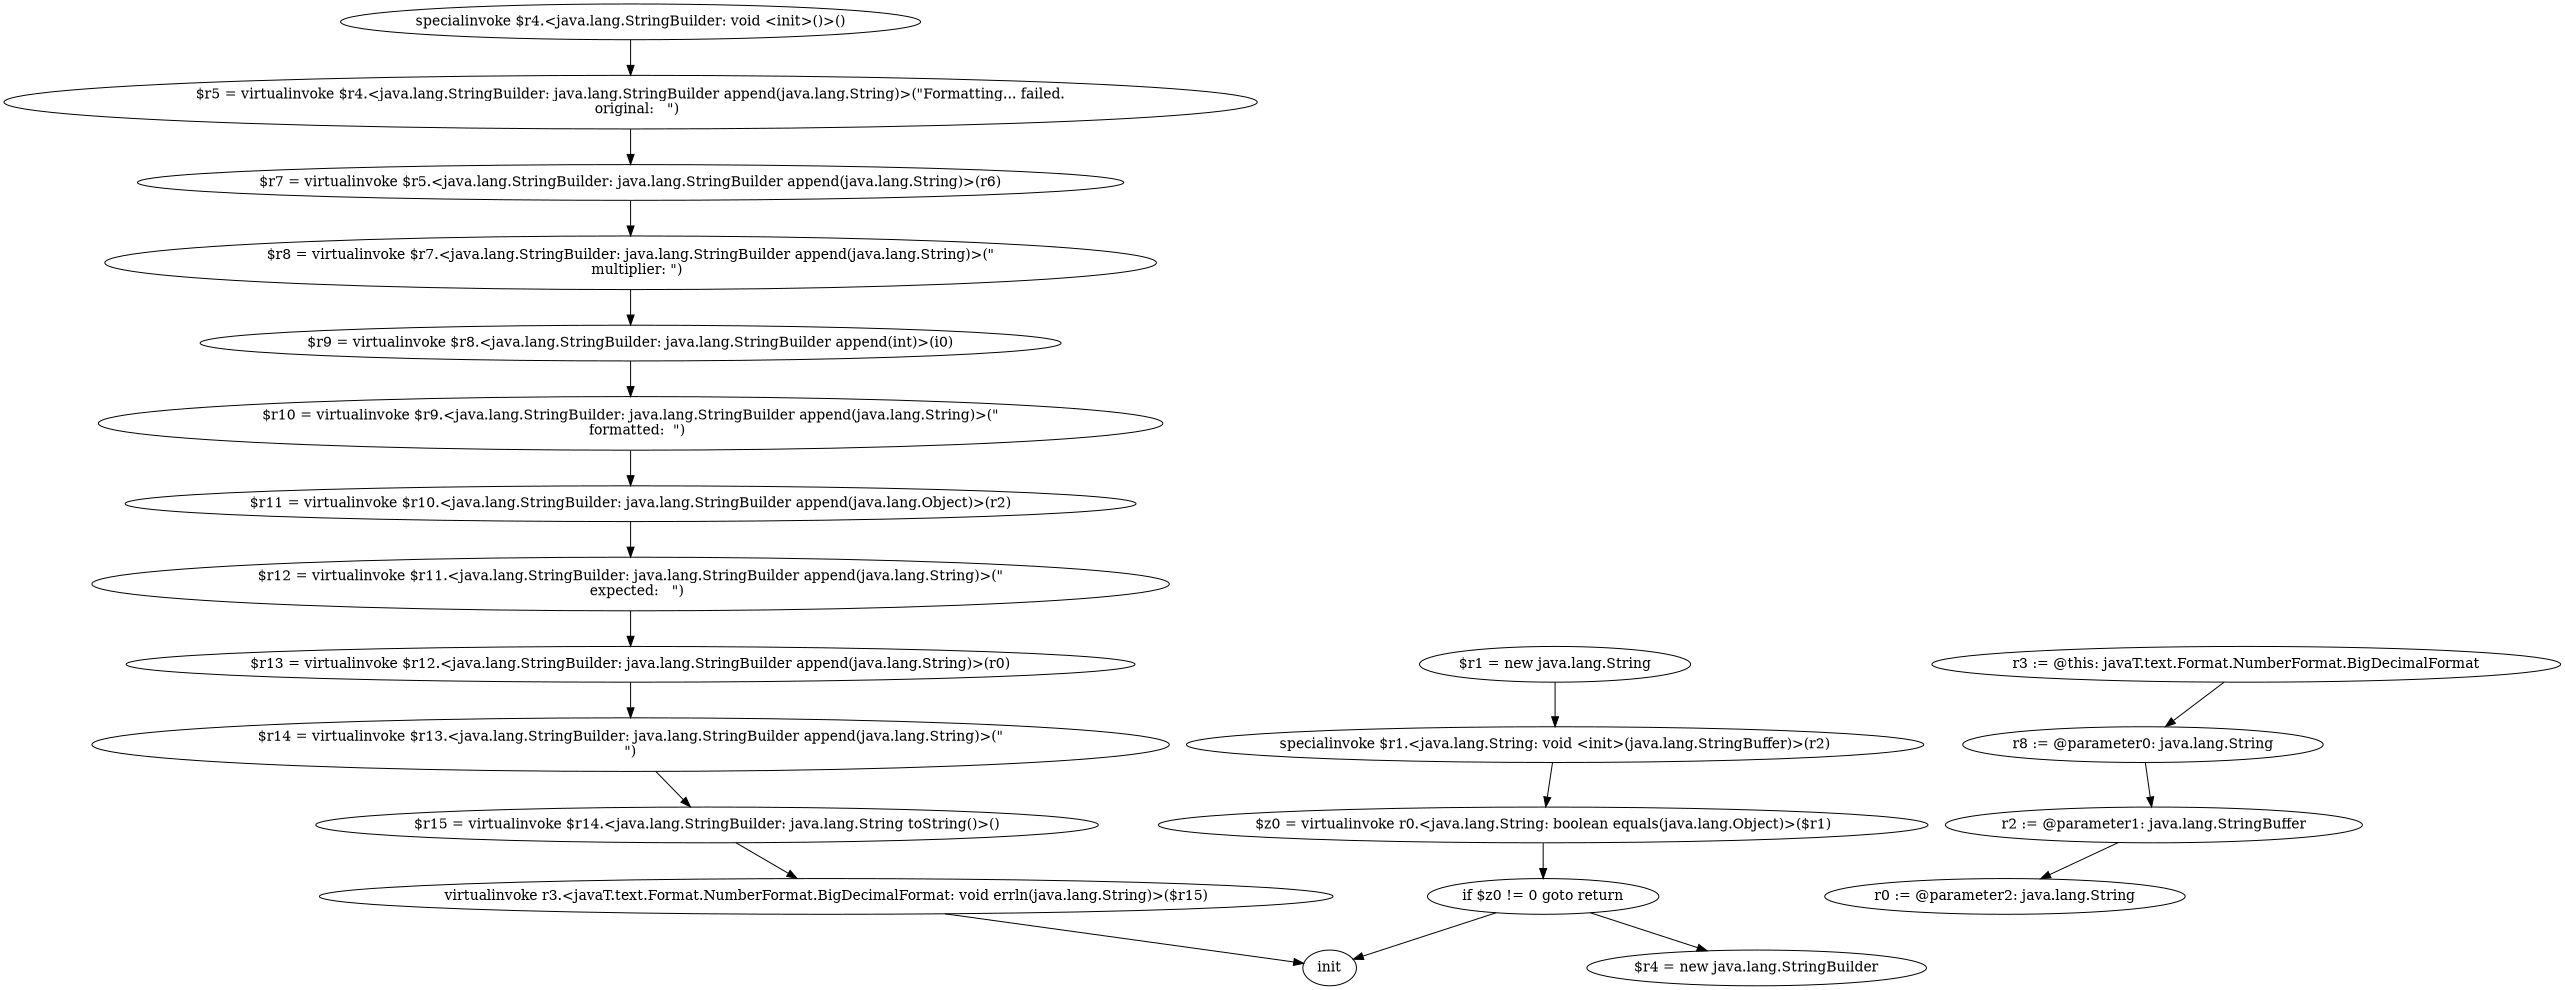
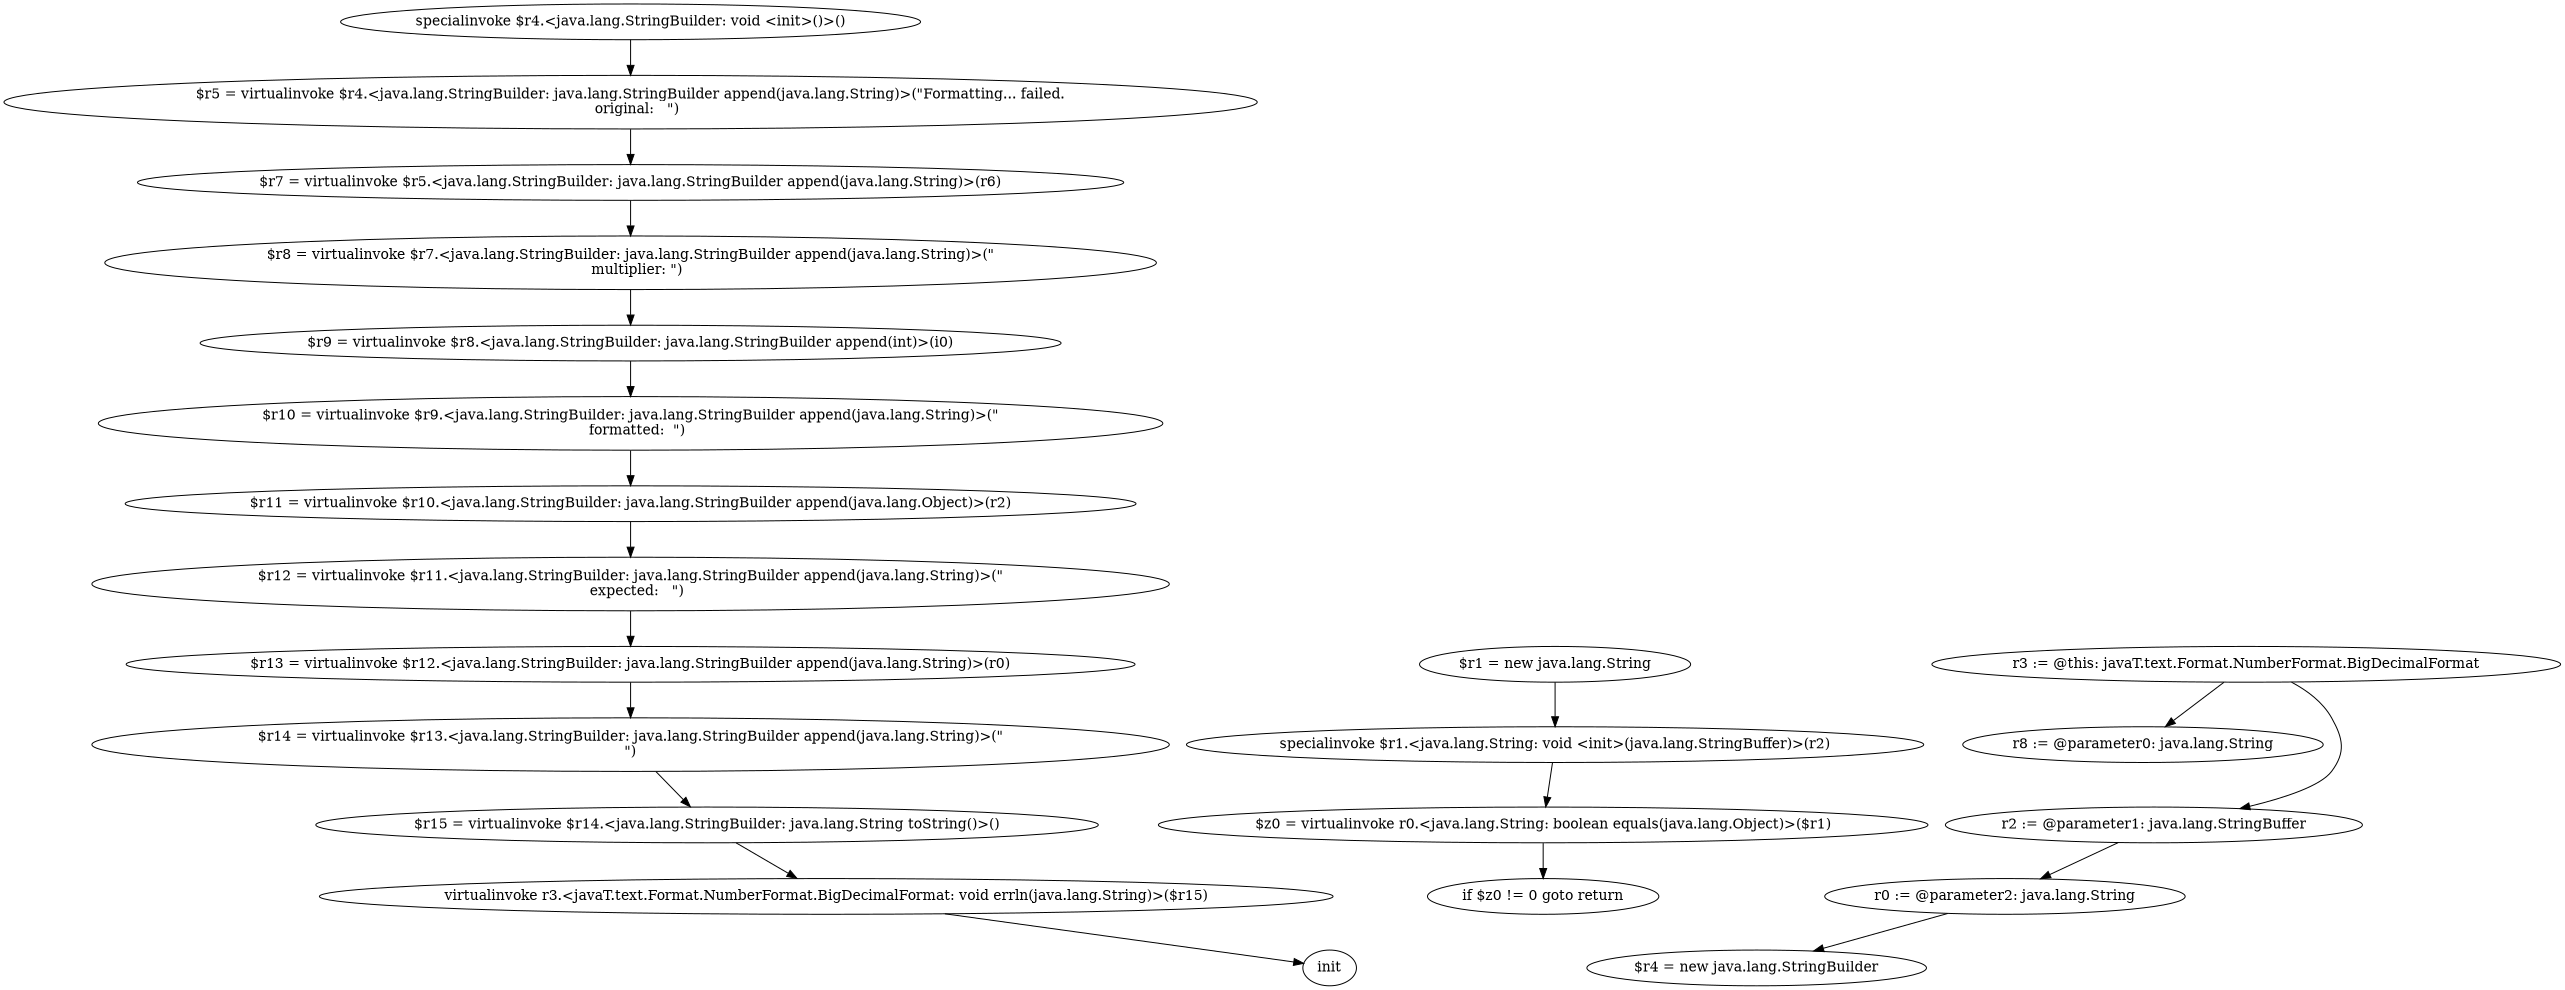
edge "r8 := @parameter0: java.lang.String" -> "r2 := @parameter1: java.lang.StringBuffer": now "r3 := @this: javaT.text.Format.NumberFormat.BigDecimalFormat" -> "r2 := @parameter1: java.lang.StringBuffer"
edge "if $z0 != 0 goto return" -> "$r4 = new java.lang.StringBuilder": now "r0 := @parameter2: java.lang.String" -> "$r4 = new java.lang.StringBuilder"
edge "if $z0 != 0 goto return" -> "init": removed
